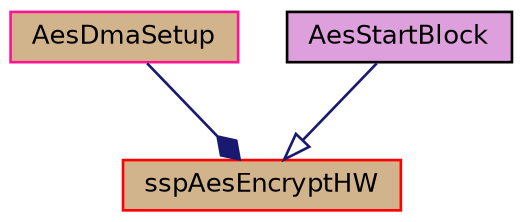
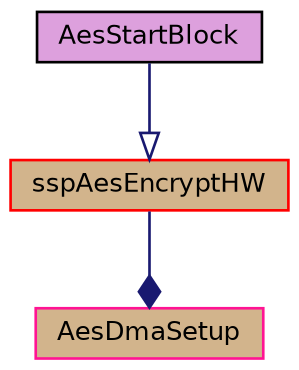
edge "AesDmaSetup" -> "sspAesEncryptHW": reversed
